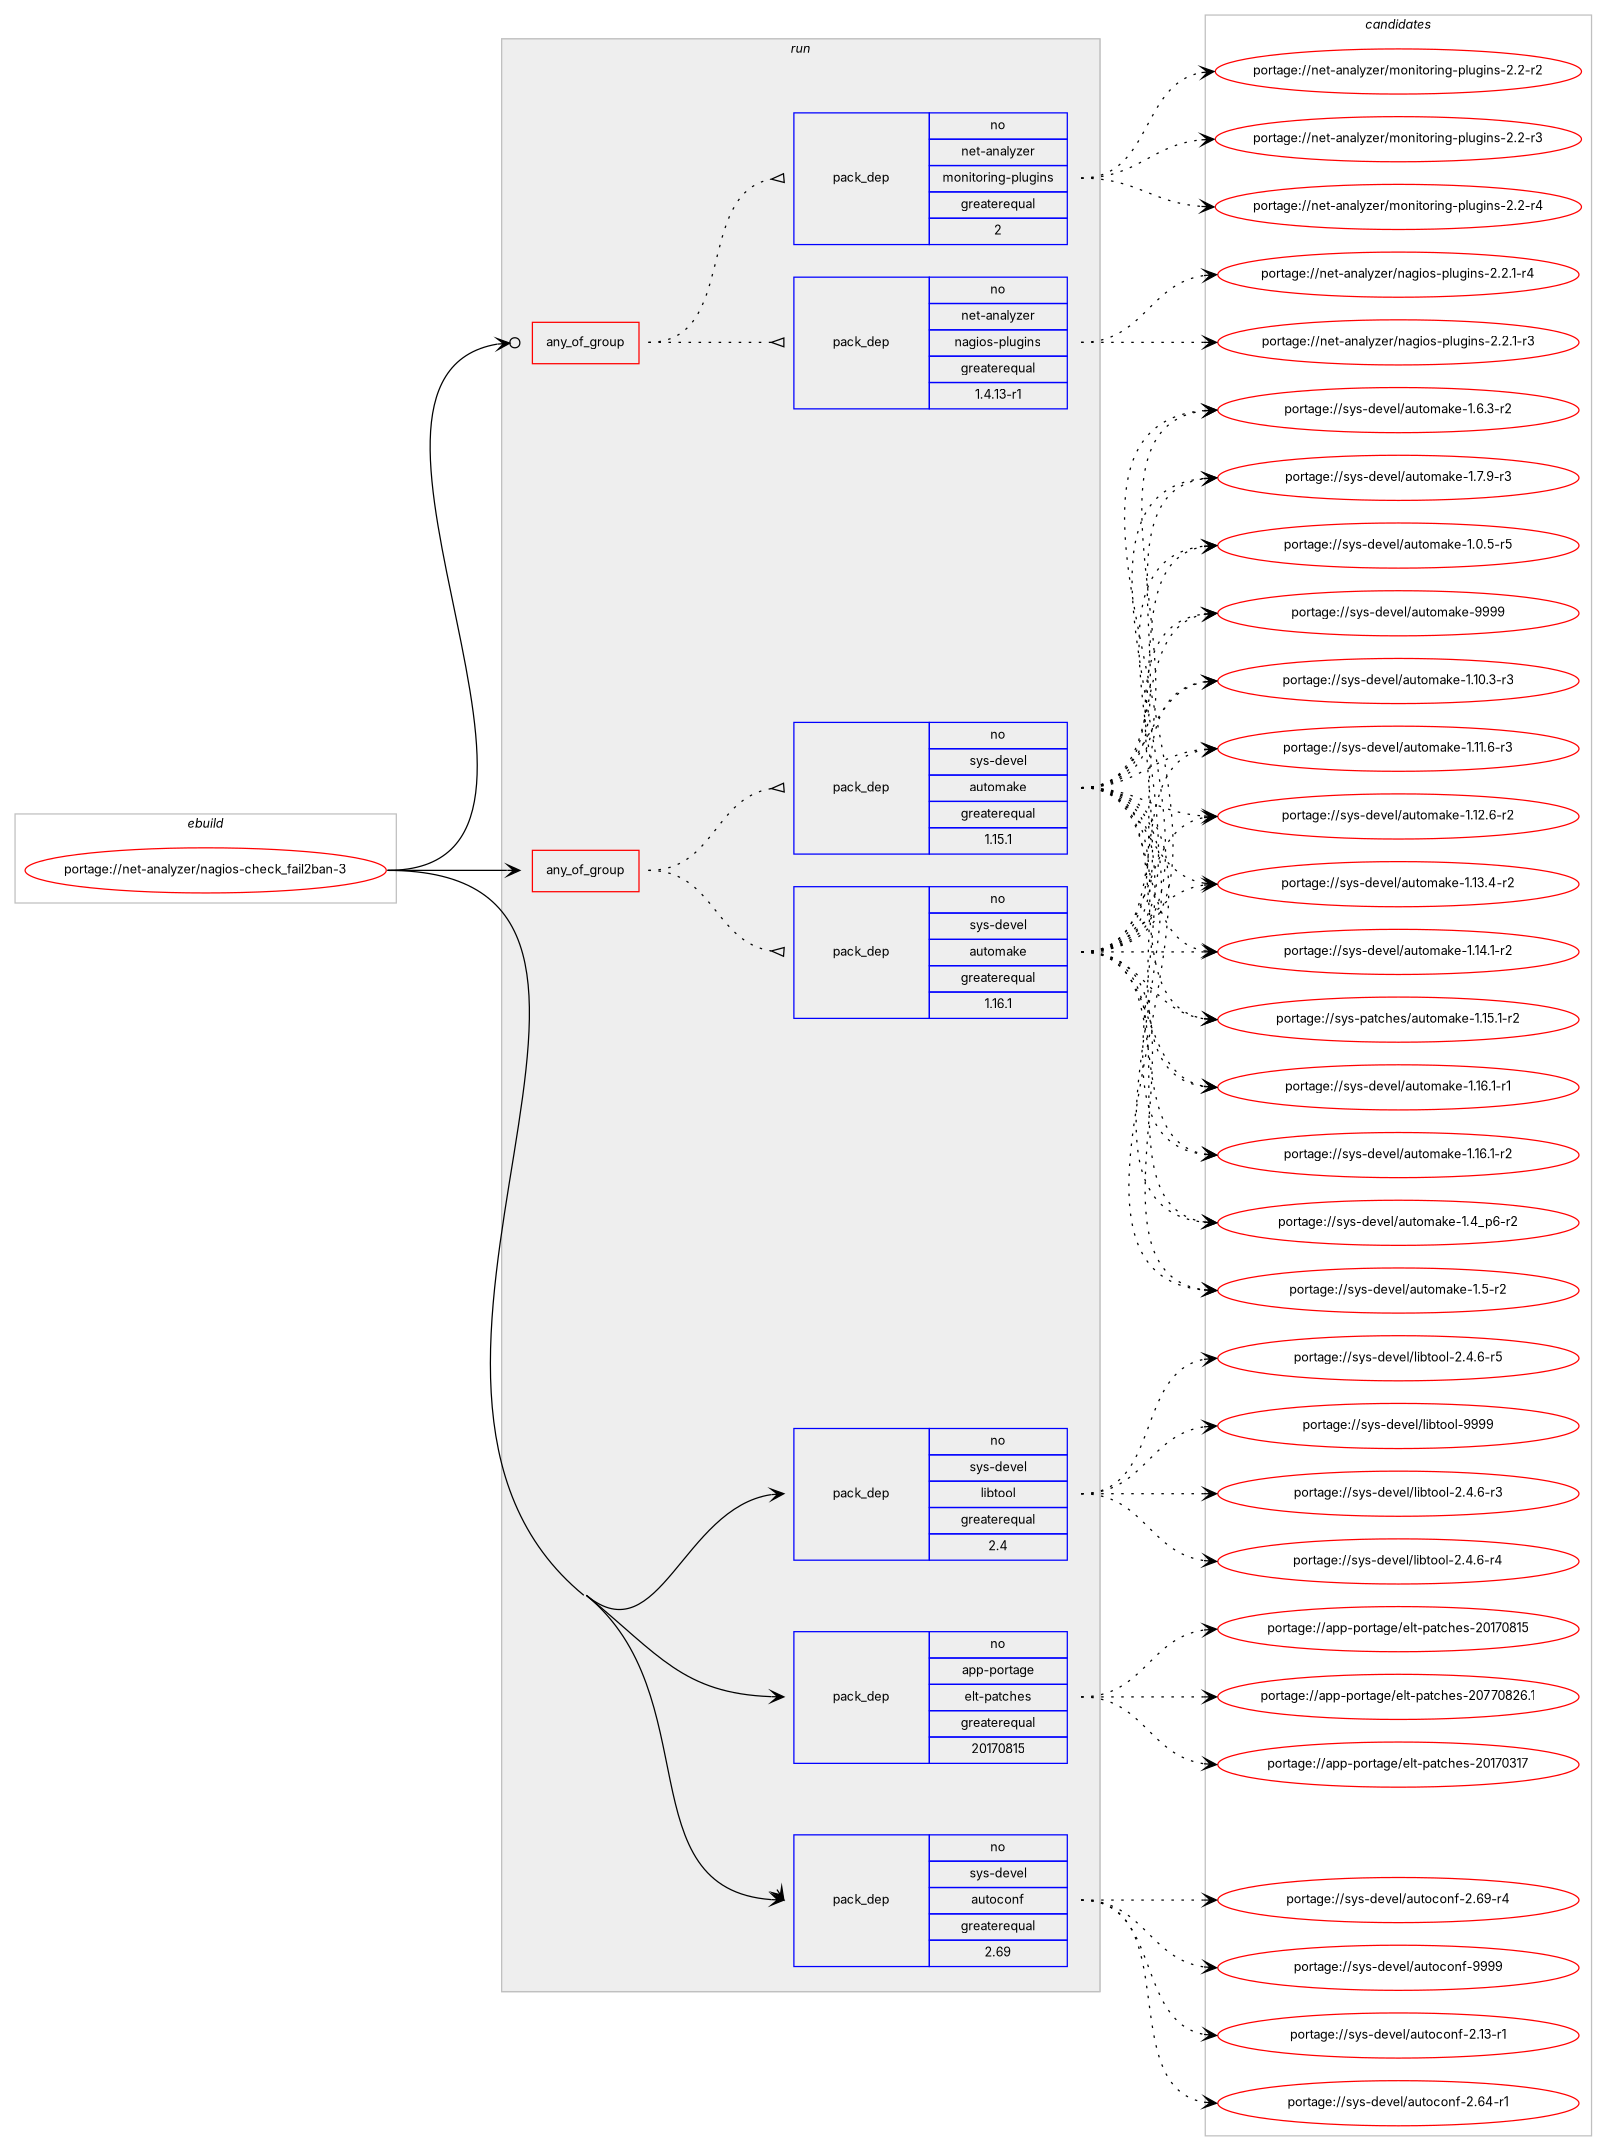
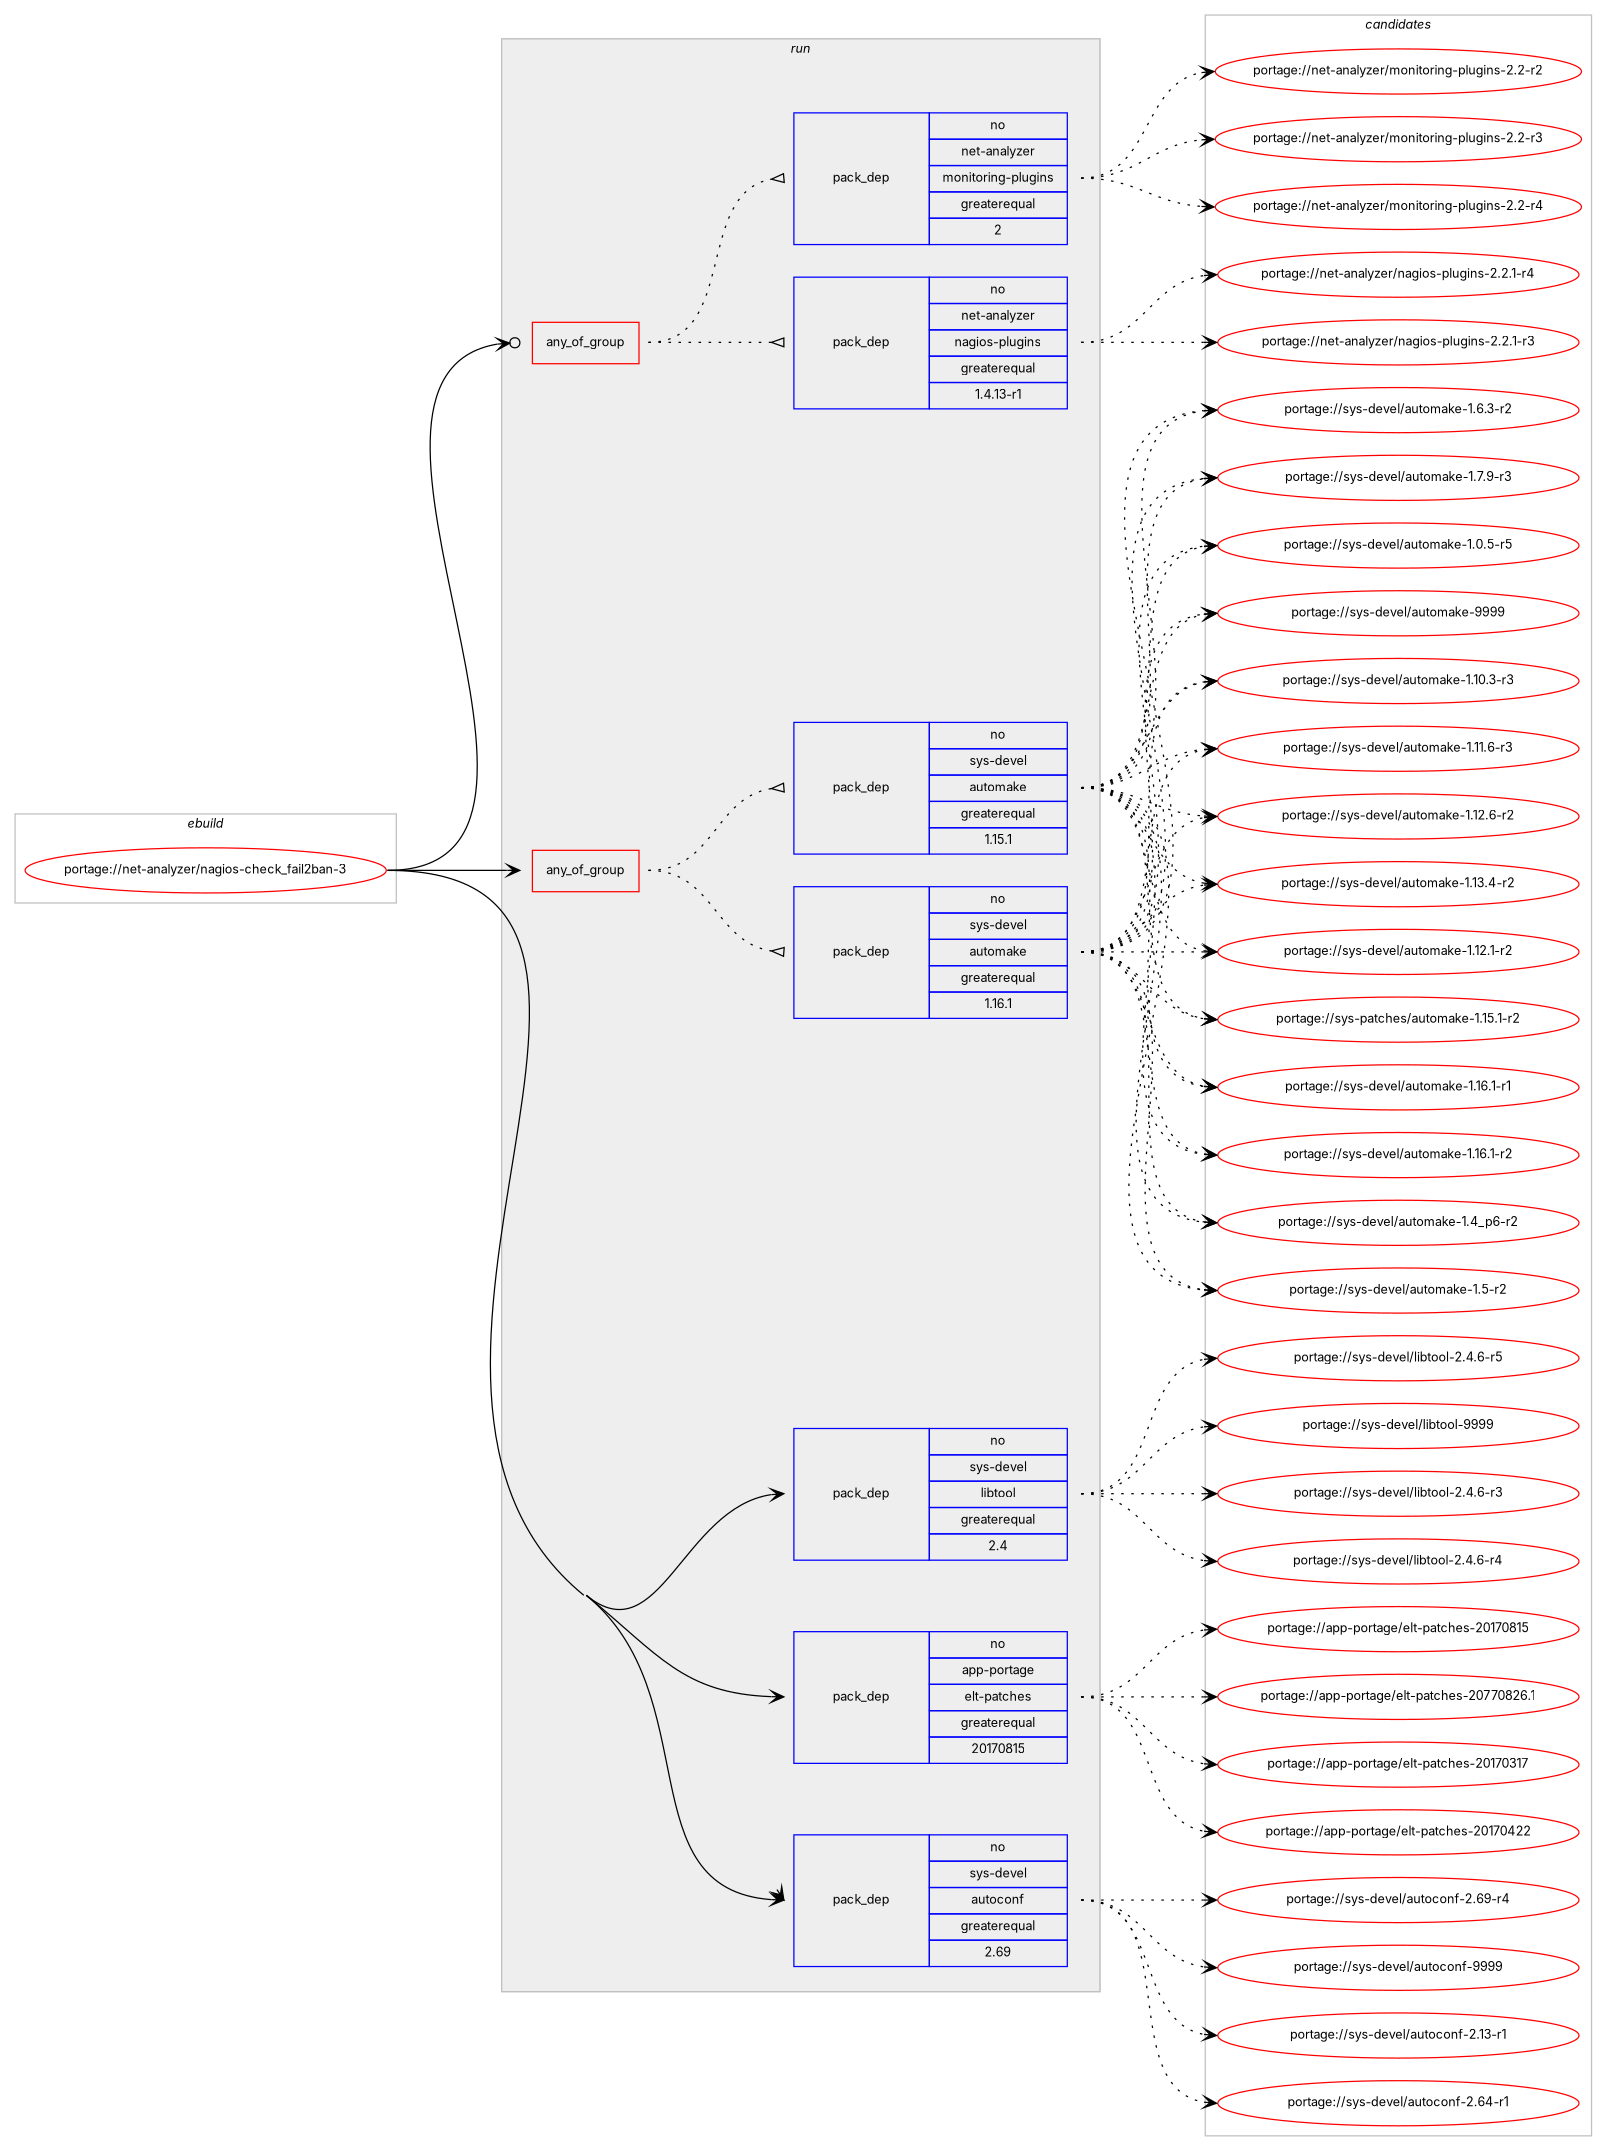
node "portage://sys-devel/automake-1.14.1-r2": label "portage://sys-devel/automake-1.14.1-r2" -> "portage://sys-devel/automake-1.12.1-r2"
node "portage://app-portage/elt-patches-20170422": added
